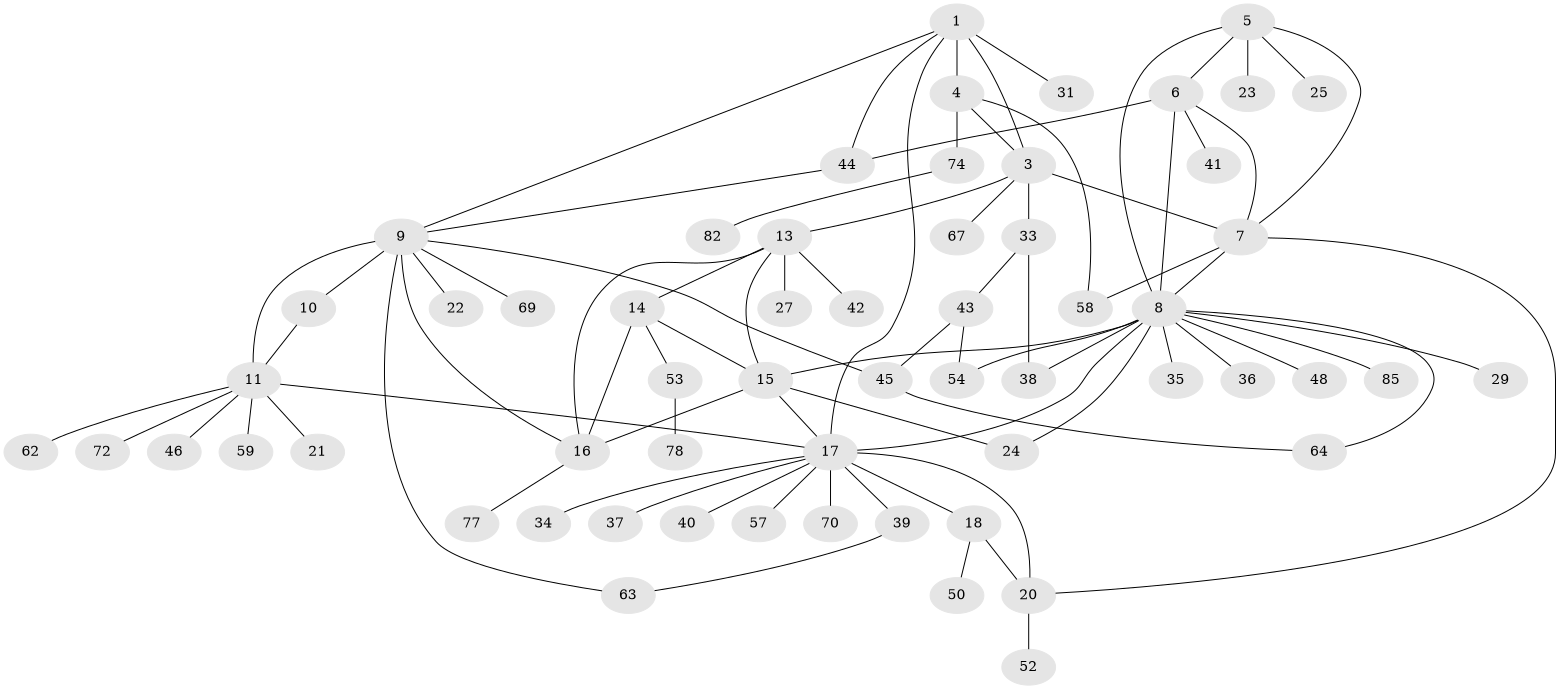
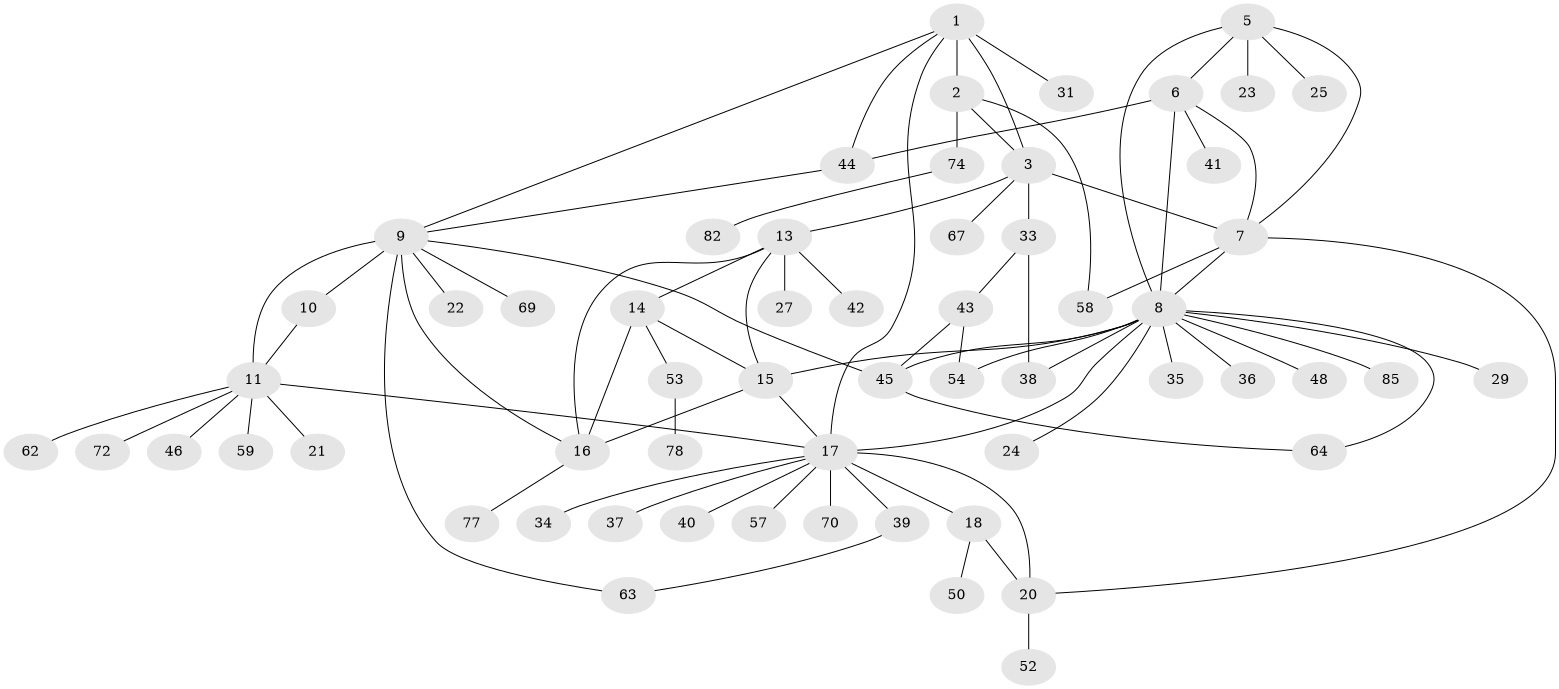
node "4": label "4" -> "2"
edge "8" -- "45": added
edge "15" -- "24": removed
